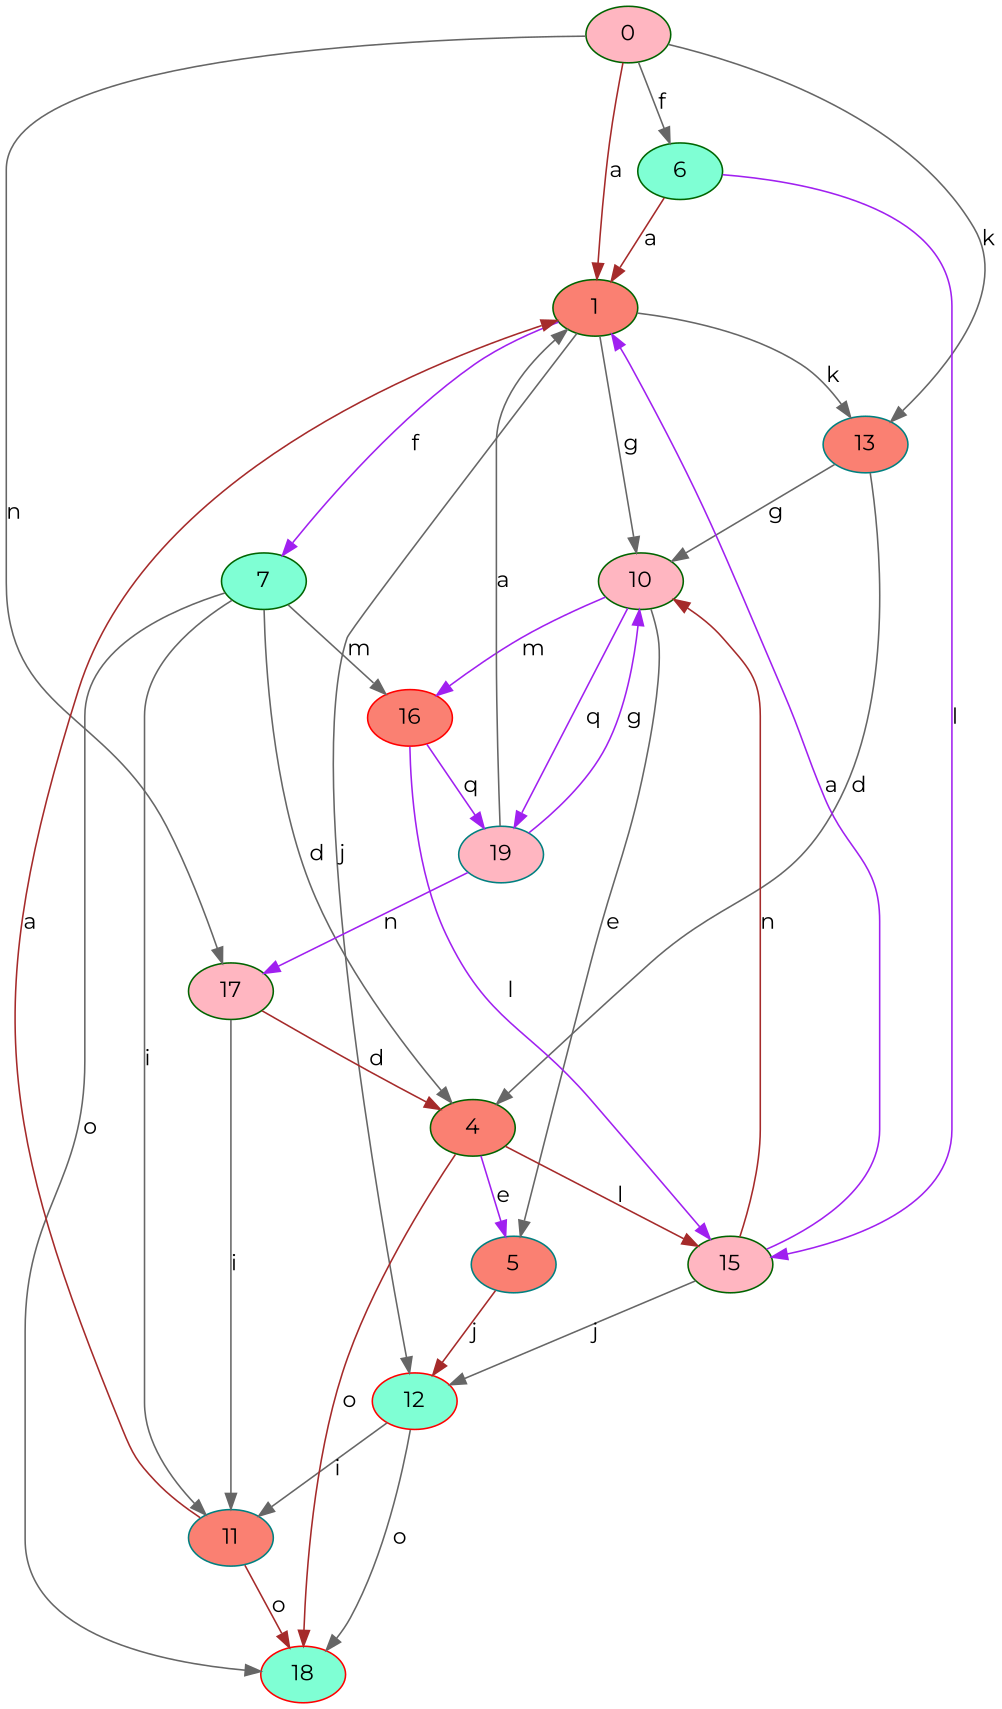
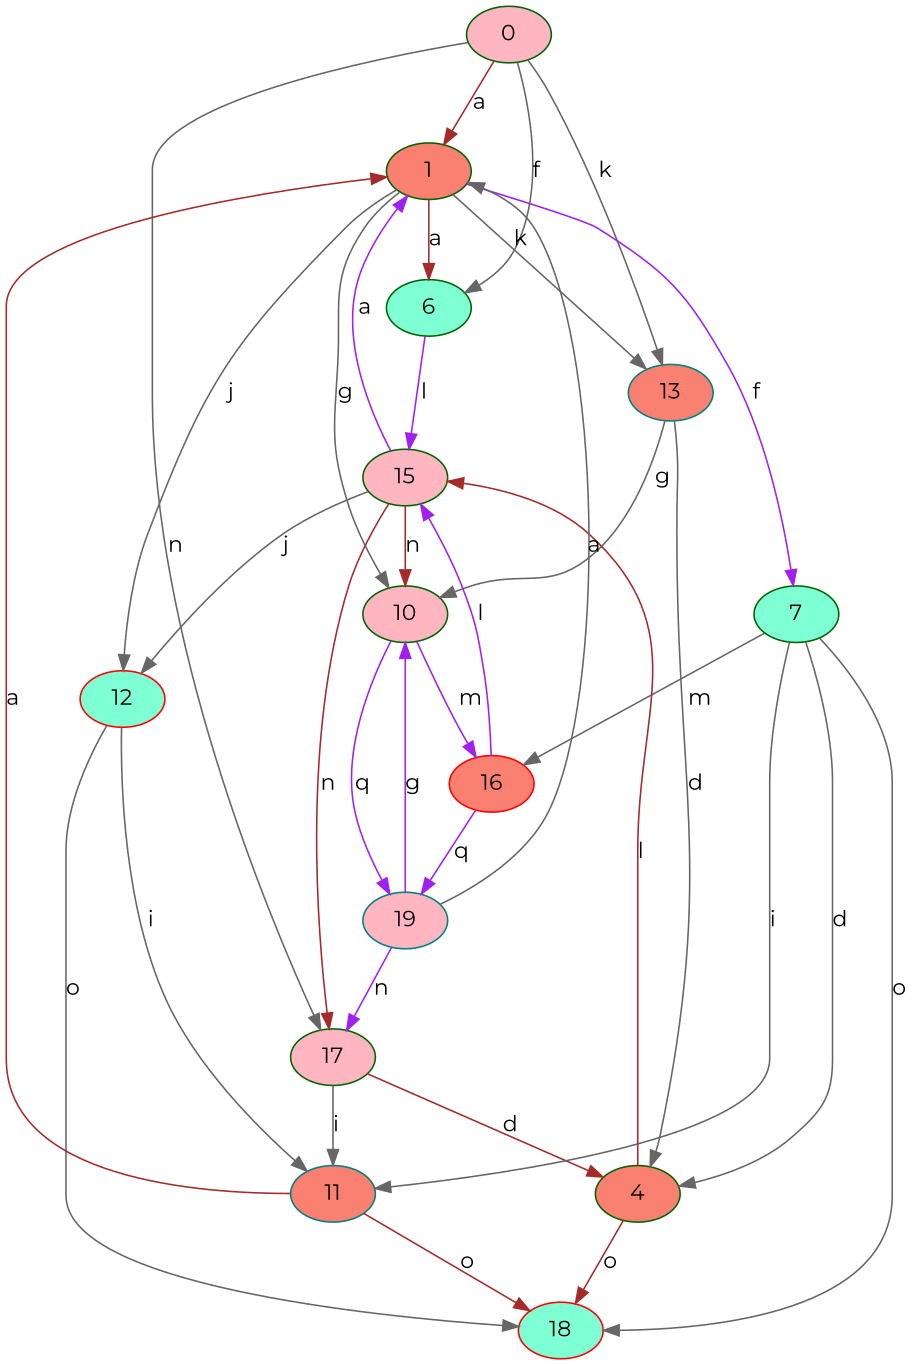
edge "6" -> "1": reversed
edge "15" -> "17": added, label "n"
node "5": removed
